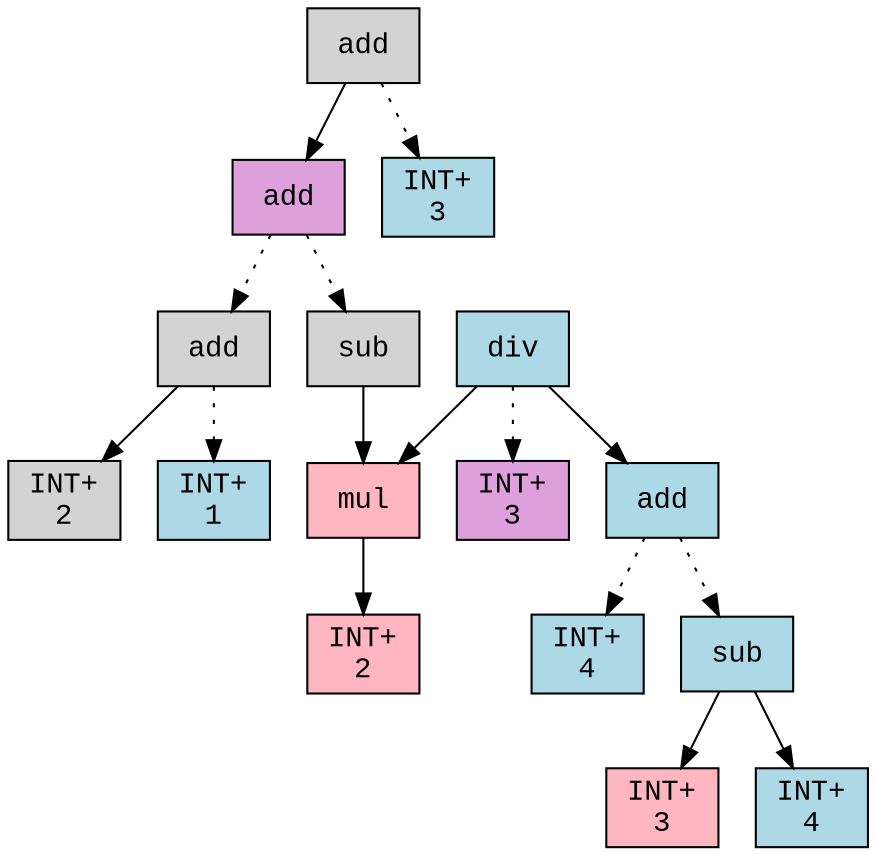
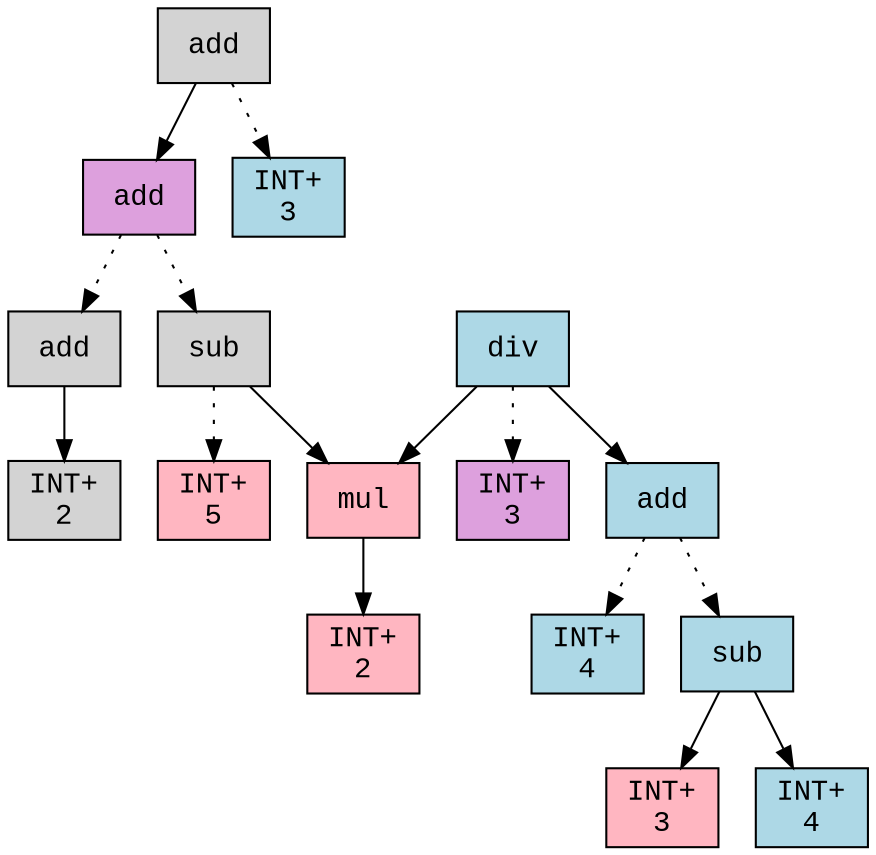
node "INT+ 5": added
node "INT+ 1": removed
